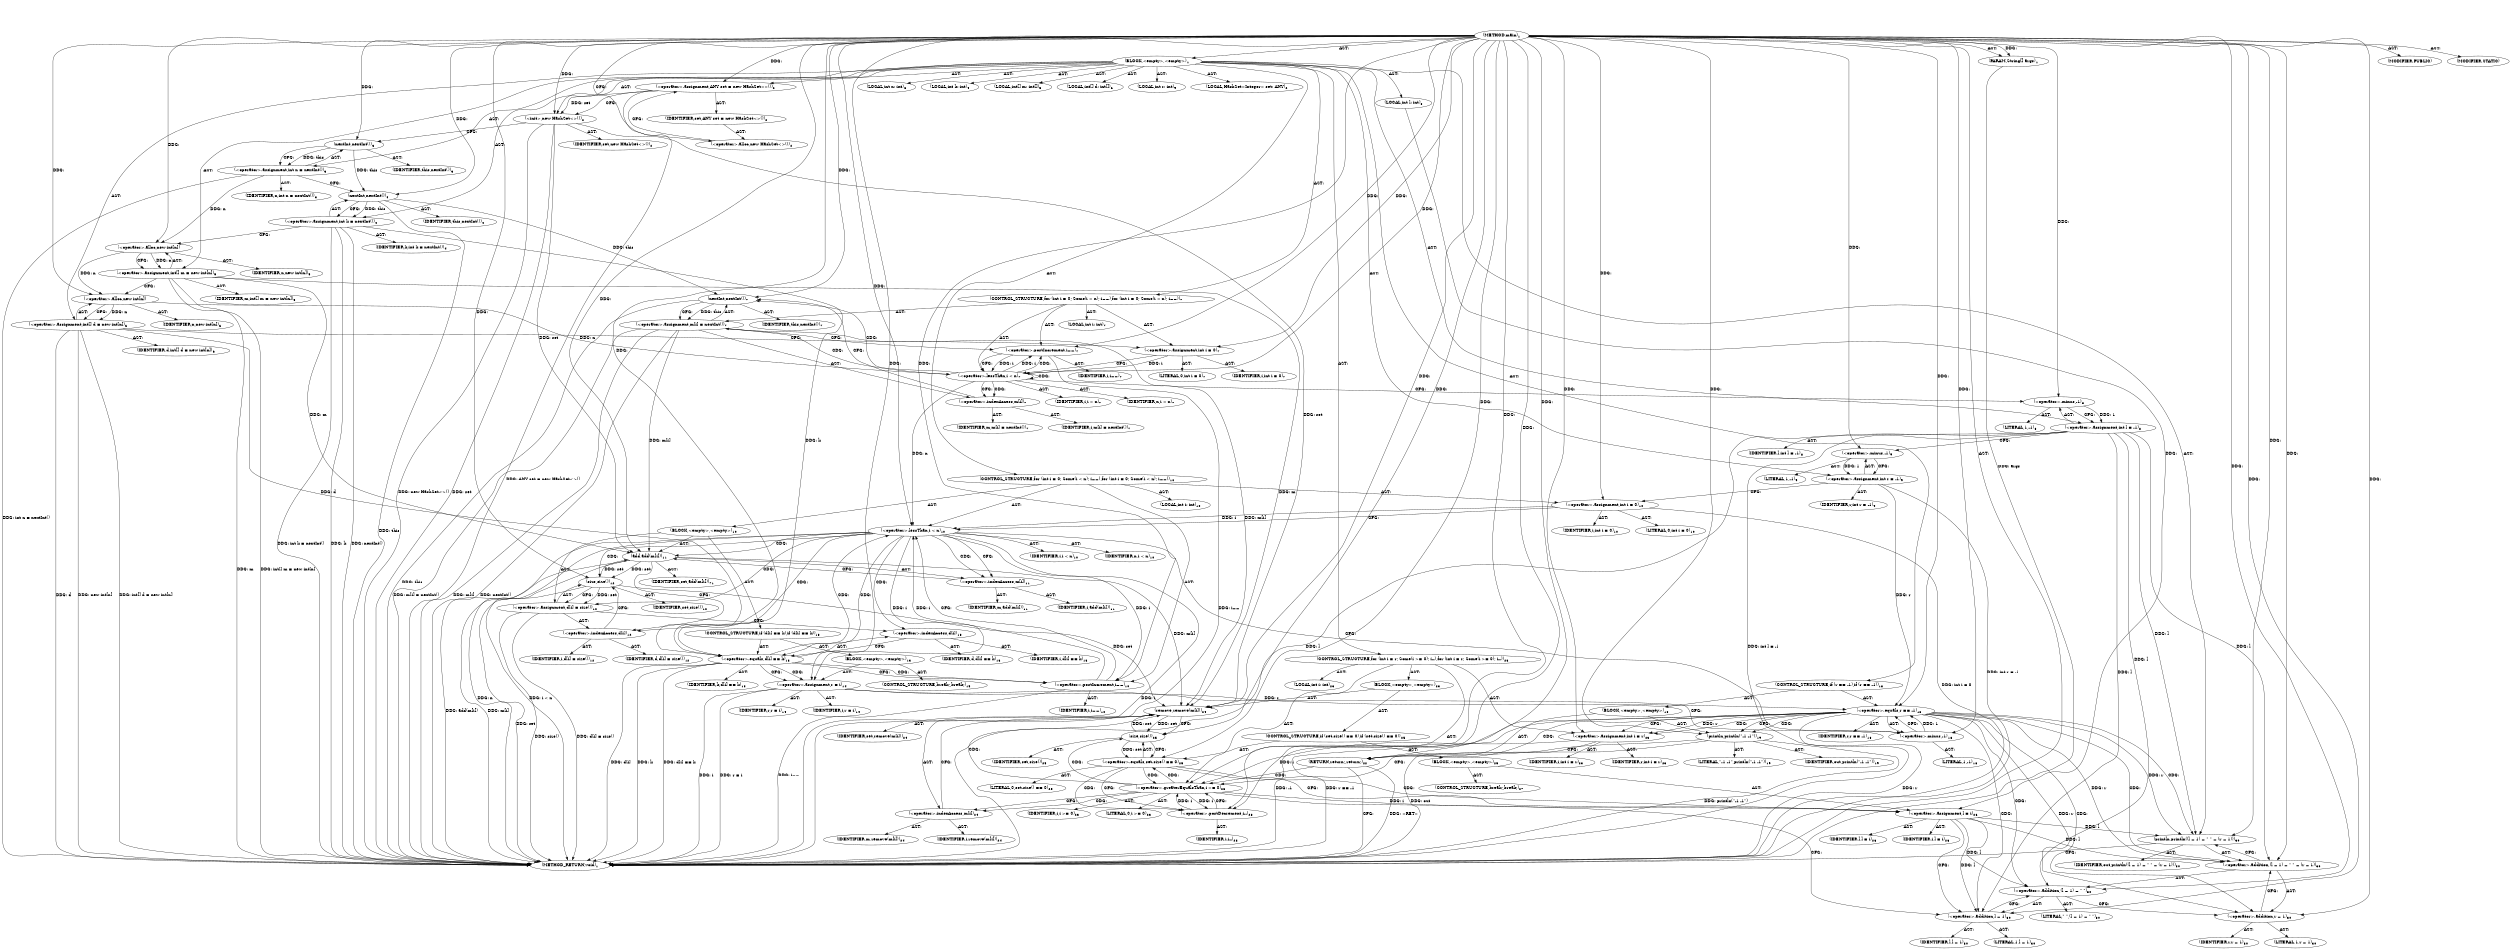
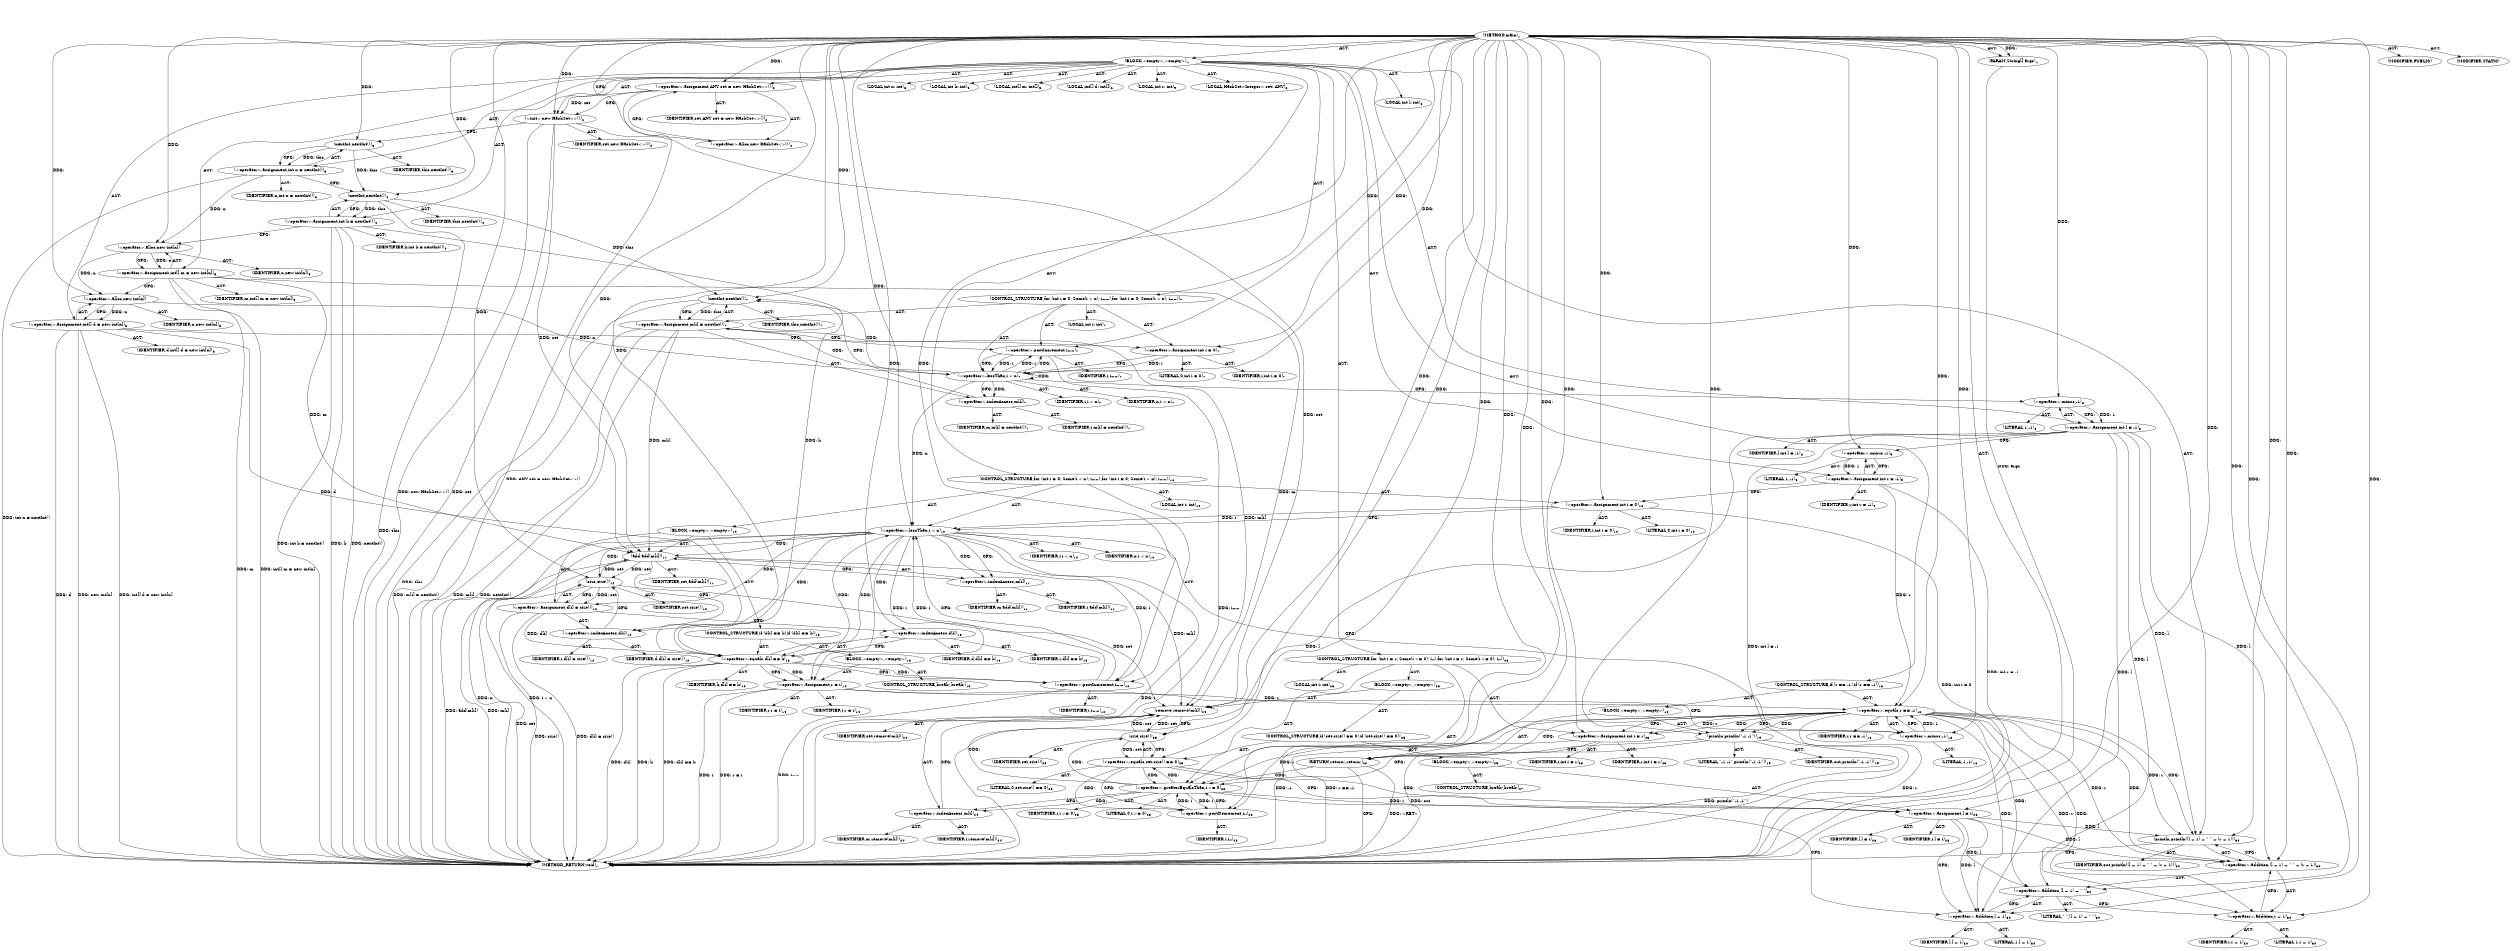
edge "(IDENTIFIER,set,ANY set = new HashSet<>())" -> "(<operator>.alloc,new HashSet<>())": now "(<operator>.assignment,ANY set = new HashSet<>())" -> "(<operator>.alloc,new HashSet<>())"
edge "(LOCAL,int l: int)" -> "(<operator>.assignment,l = i)": now "(METHOD,main)" -> "(<operator>.assignment,l = i)"
node "(IDENTIFIER,set,add(m[i]))": text "71" -> "11"
edge "(<operator>.assignment,d[i] = size())" -> "(<operator>.equals,d[i] == k)": added, label "DDG: d[i]"
